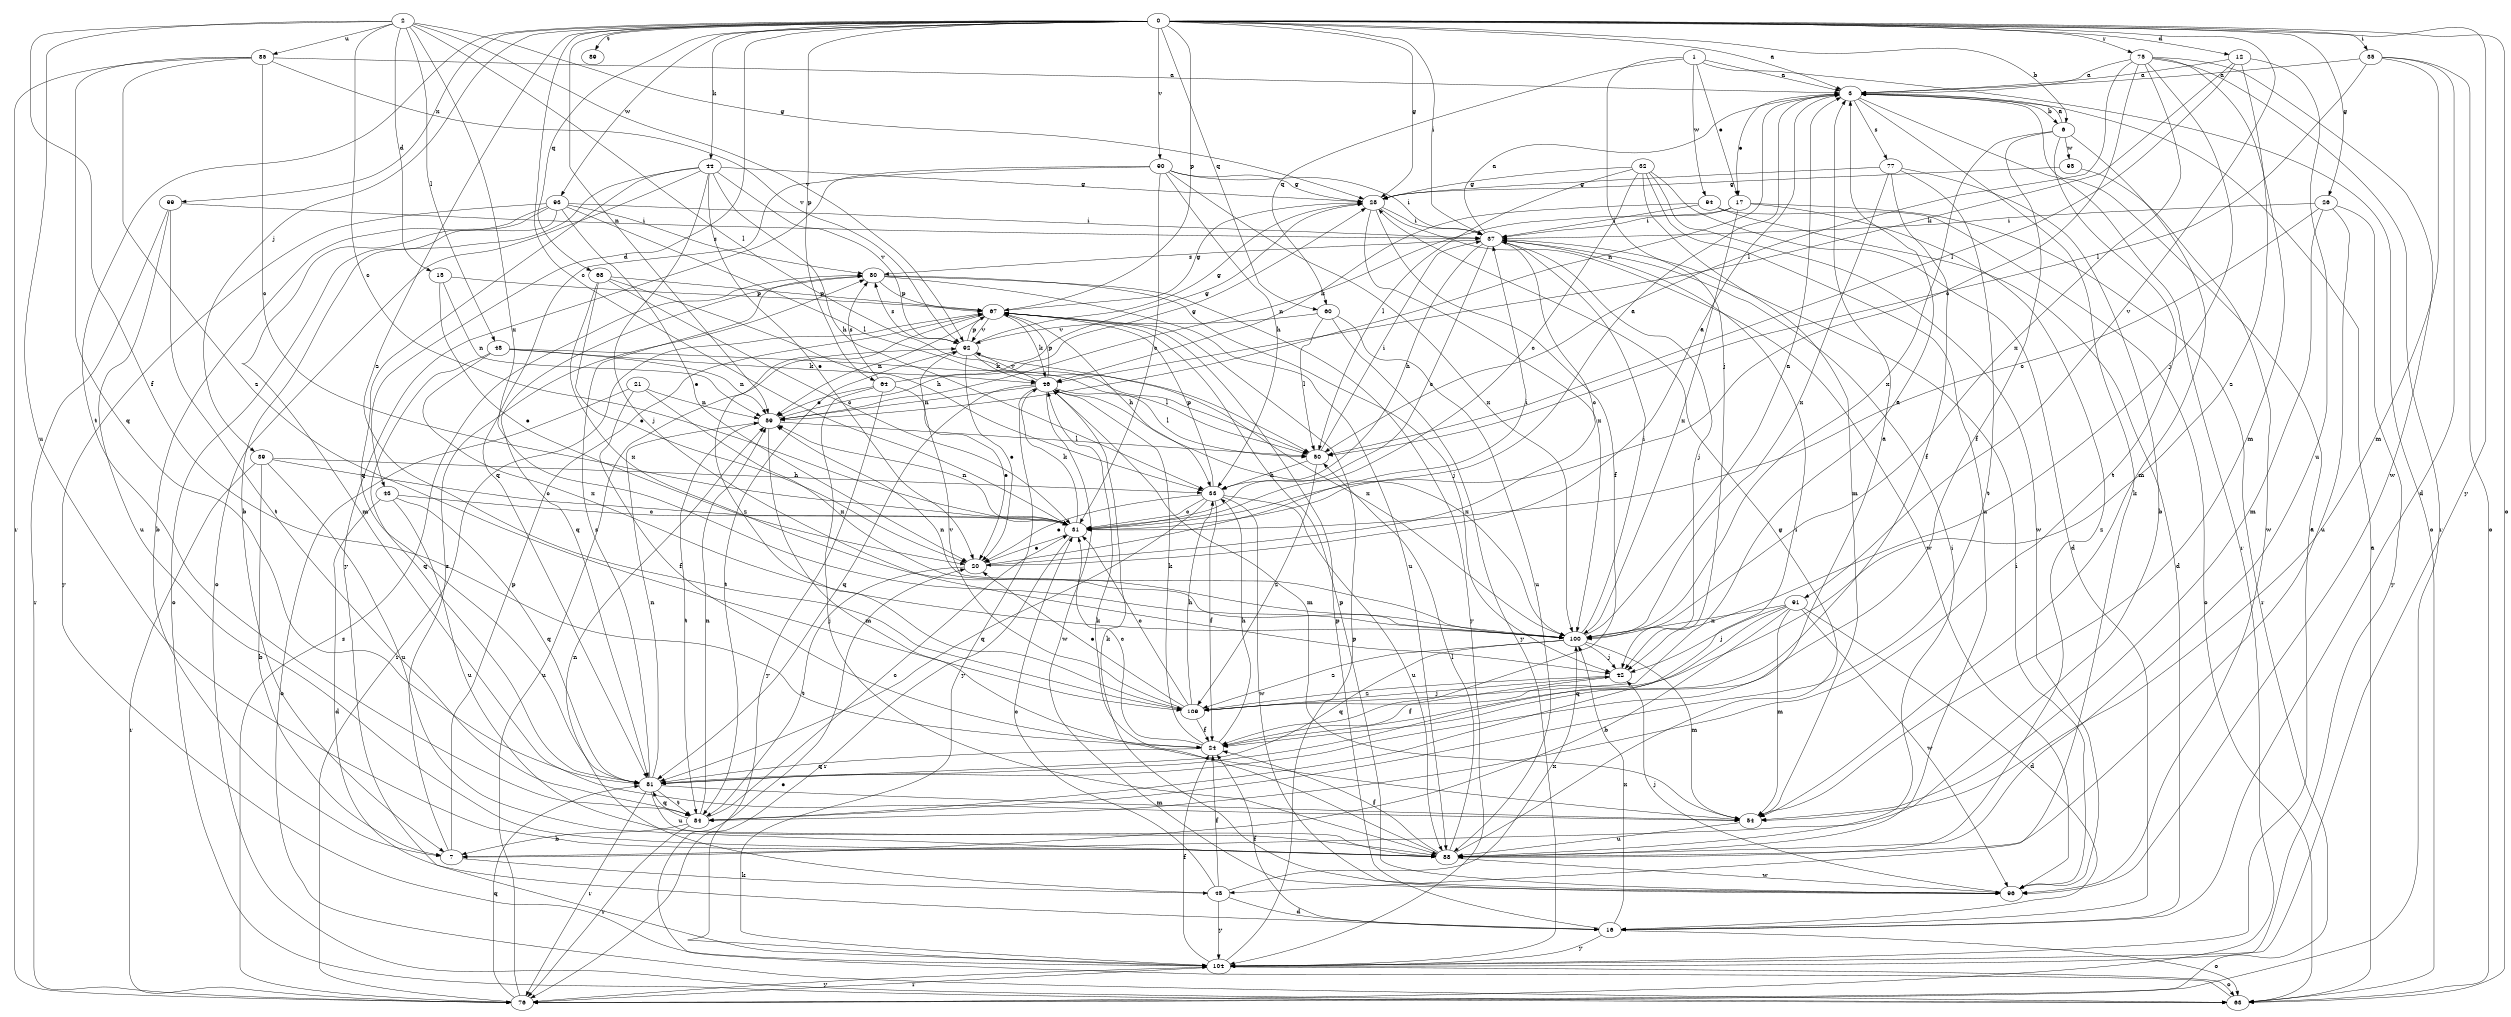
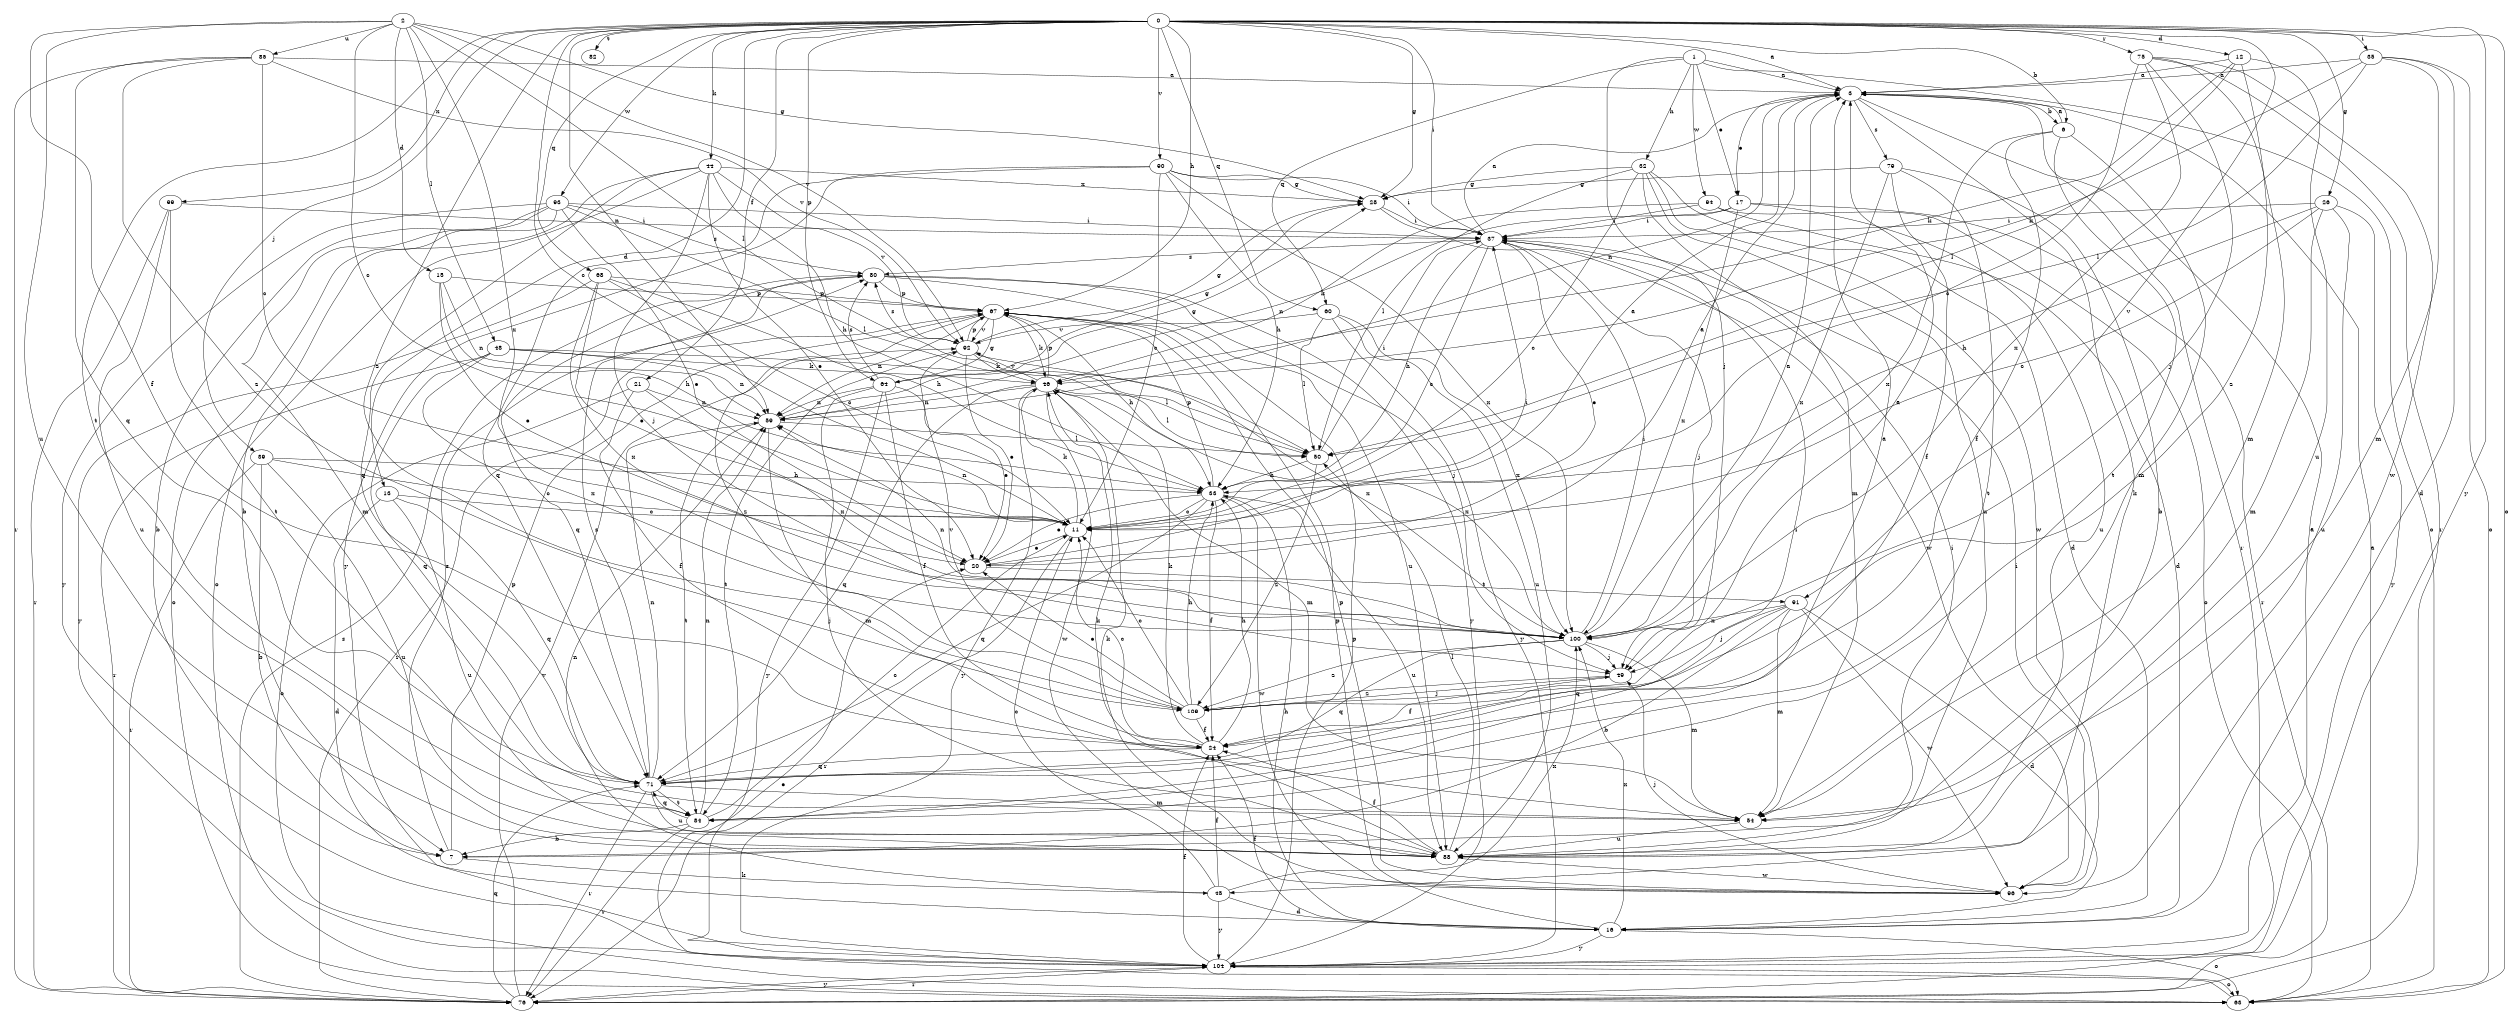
edge "0" -> "21": added, label "f"
node "89": label "89" -> "82"
edge "75" -> "3": removed, label "a"
edge "1" -> "32": added, label "h"
edge "0" -> "67": label "p" -> "h"
node "77": label "77" -> "79"
node "95": removed
edge "44" -> "28": label "g" -> "x"
edge "75" -> "50": removed, label "l"
edge "67" -> "28": now "67" -> "64"
edge "35" -> "46": added, label "k"
edge "28" -> "100": now "60" -> "100"
edge "64" -> "59": label "e" -> "n"
edge "37" -> "20": label "c" -> "e"
edge "26" -> "33": added, label "h"
edge "15" -> "33": added, label "h"
node "43": label "43" -> "13"
node "31": label "31" -> "11"
edge "17" -> "88": label "z" -> "u"
edge "28" -> "24": now "64" -> "24"
edge "88" -> "28": removed, label "g"
edge "20" -> "84": now "20" -> "91"
edge "76" -> "92": label "u" -> "v"
node "42": label "42" -> "49"
edge "48" -> "76": added, label "r"
node "81": label "81" -> "71"
edge "16" -> "33": added, label "h"
edge "68" -> "104": added, label "y"
